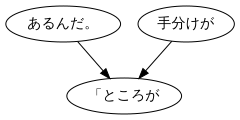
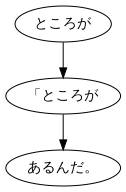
node "手分けが": label "手分けが" -> "ところが"
edge "あるんだ。" -> "「ところが": reversed
